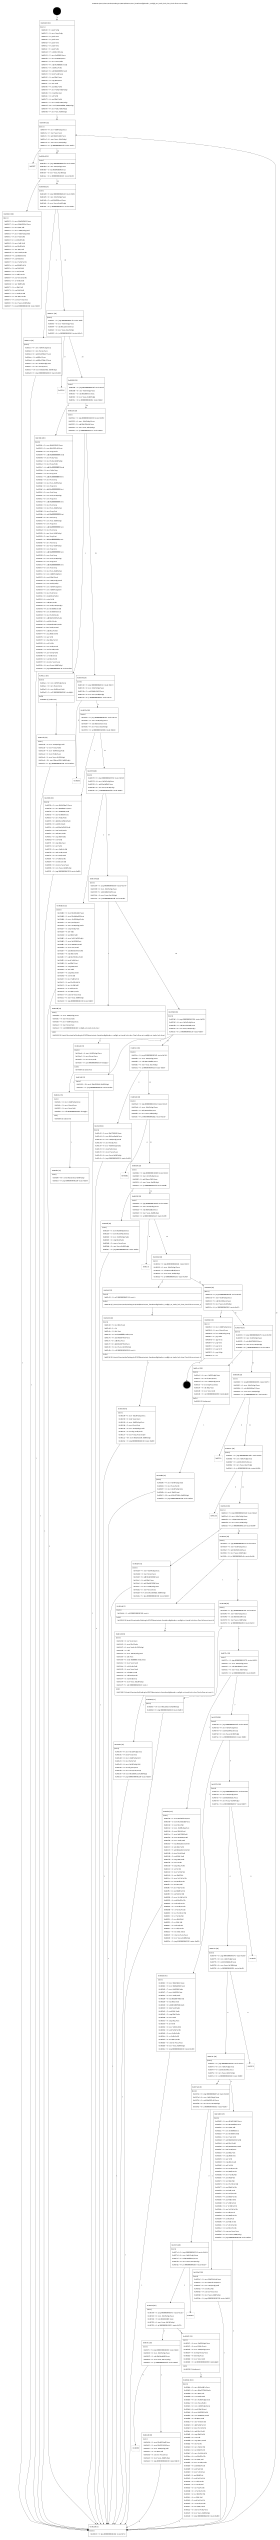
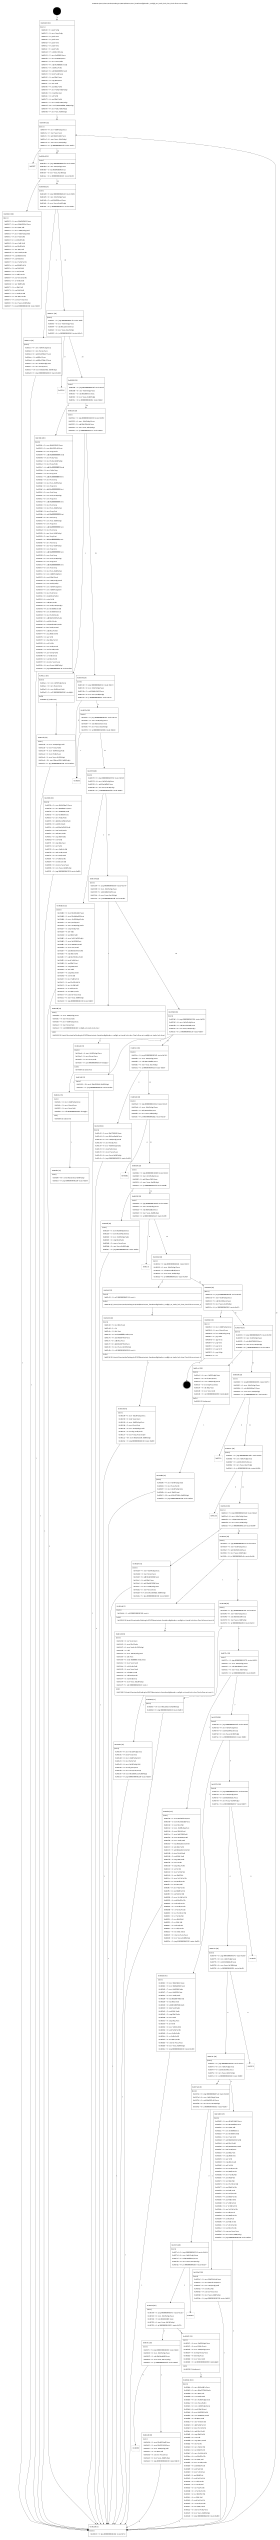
edge "0x40155c [28]" -> "0x401f3b [91]": now "0x40155c [28]" -> "0x40209c"
